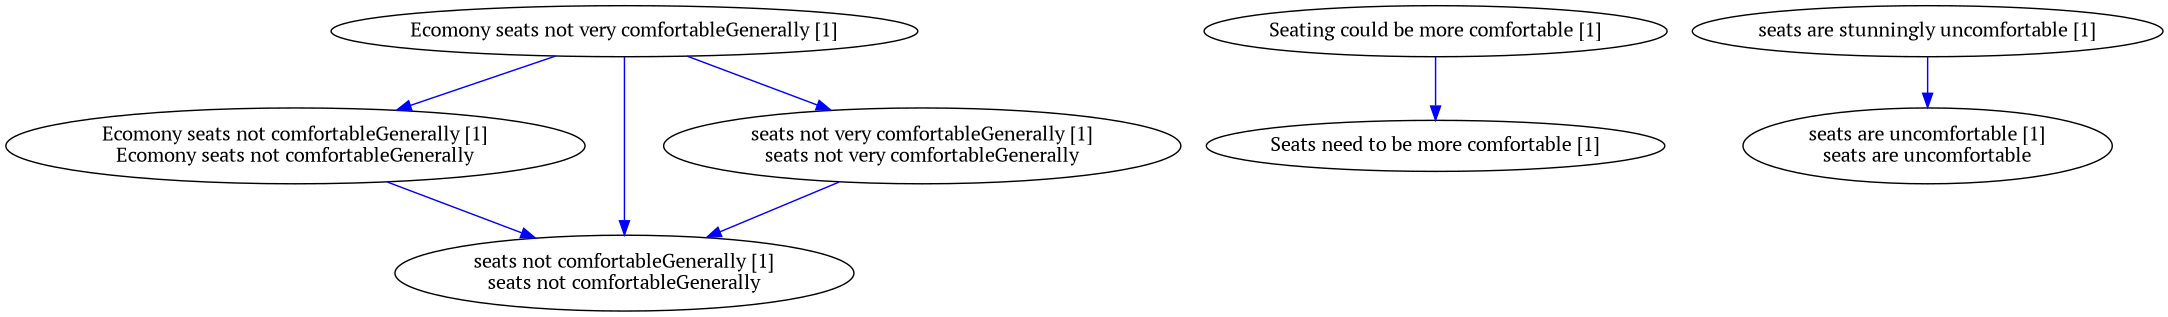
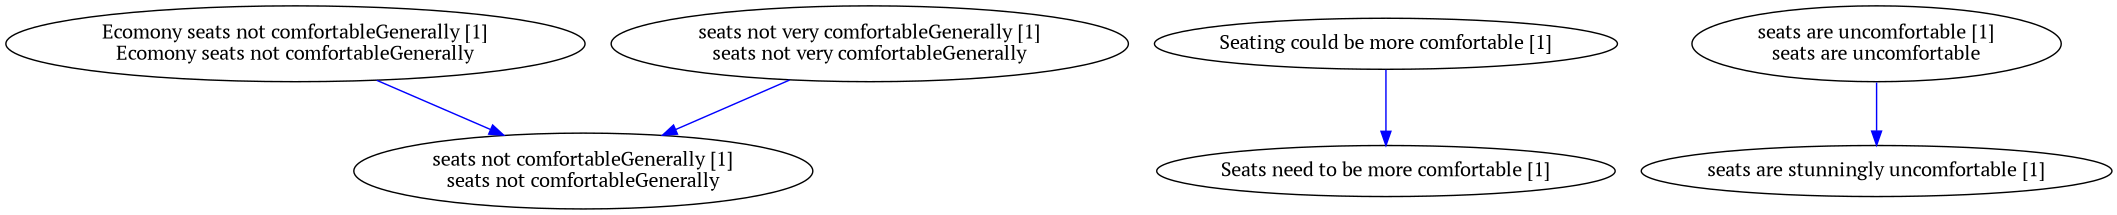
node "Ecomony seats not very comfortableGenerally [1]": removed
edge "seats are stunningly uncomfortable [1]" -> "seats are uncomfortable [1] seats are uncomfortable": reversed
